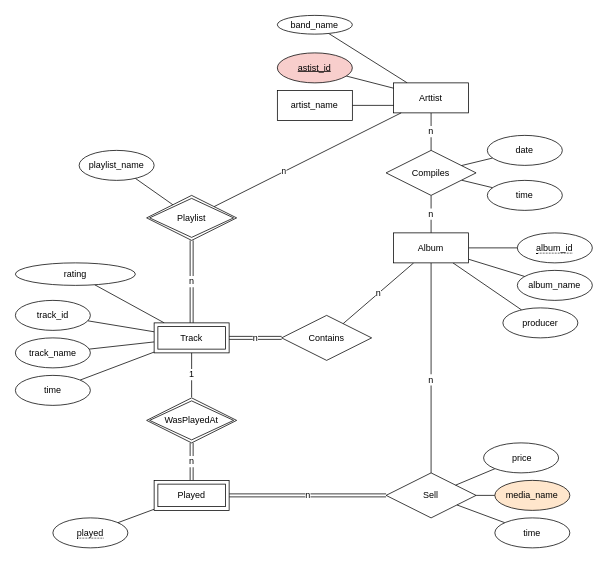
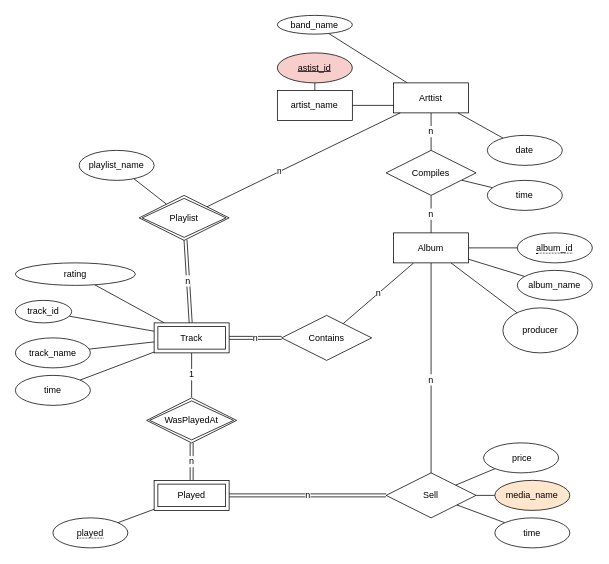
edge "astist_id" -- "Arttist": now "astist_id" -- "artist_name"
edge "date" -- "Compiles": now "date" -- "Arttist"
node "Playlist": moved (192, 218) -> (184, 218)
node "track_id": size 75x30 -> 56x23
node "producer": size 75x30 -> 75x45
